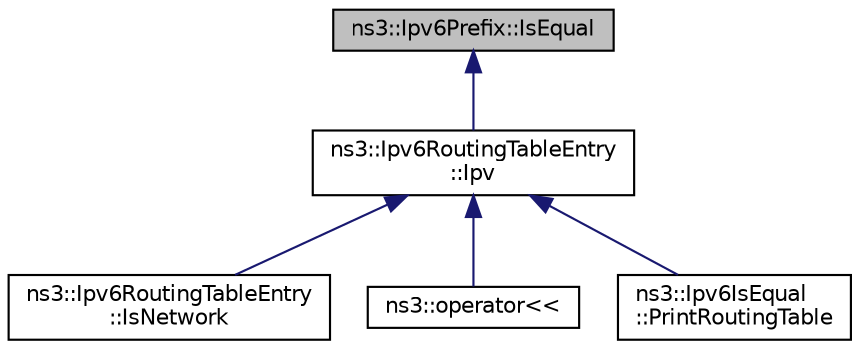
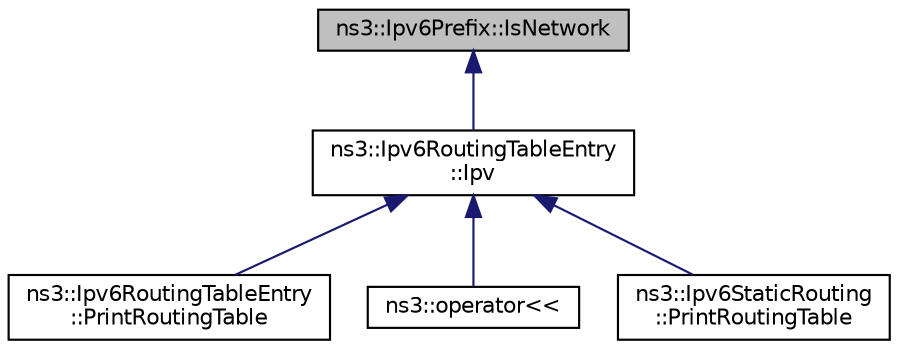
node "ns3::Ipv6Prefix::IsEqual": label "ns3::Ipv6Prefix::IsEqual" -> "ns3::Ipv6Prefix::IsNetwork"
node "ns3::Ipv6RoutingTableEntry ::IsNetwork": label "ns3::Ipv6RoutingTableEntry ::IsNetwork" -> "ns3::Ipv6RoutingTableEntry ::PrintRoutingTable"
node "ns3::Ipv6IsEqual ::PrintRoutingTable": label "ns3::Ipv6IsEqual ::PrintRoutingTable" -> "ns3::Ipv6StaticRouting ::PrintRoutingTable"
